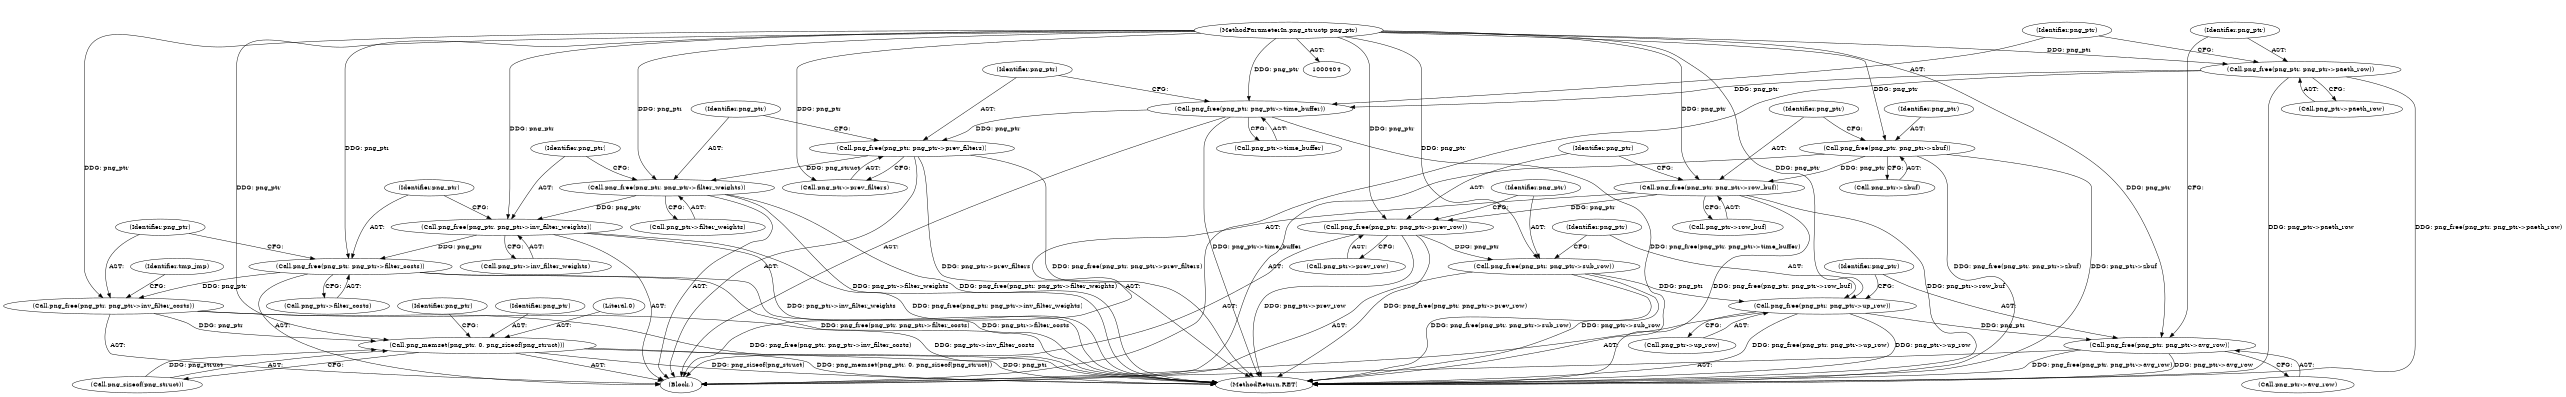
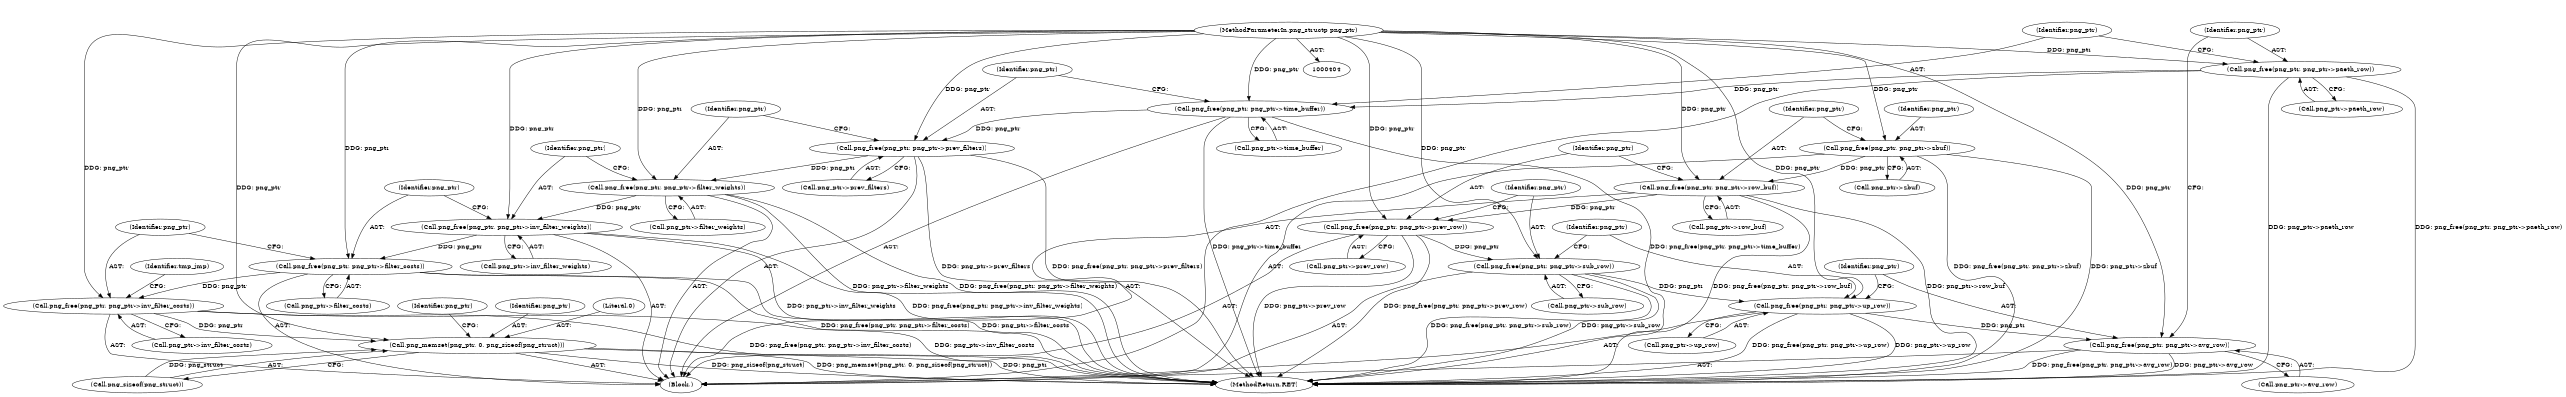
edge "(MethodParameterIn,png_structp png_ptr)" -> "(Call,png_ptr->prev_filters)": now "(MethodParameterIn,png_structp png_ptr)" -> "(Call,png_free(png_ptr, png_ptr->prev_filters))"
edge "(Call,png_free(png_ptr, png_ptr->prev_filters))" -> "(Call,png_free(png_ptr, png_ptr->filter_weights))": label "DDG: png_struct" -> "DDG: png_ptr"
node "(Call,png_ptr->sub_row)": added
node "(Call,png_ptr->inv_filter_costs)": added
